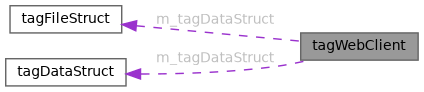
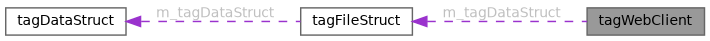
edge "tagWebClient" -> "tagDataStruct": now "tagFileStruct" -> "tagDataStruct"
